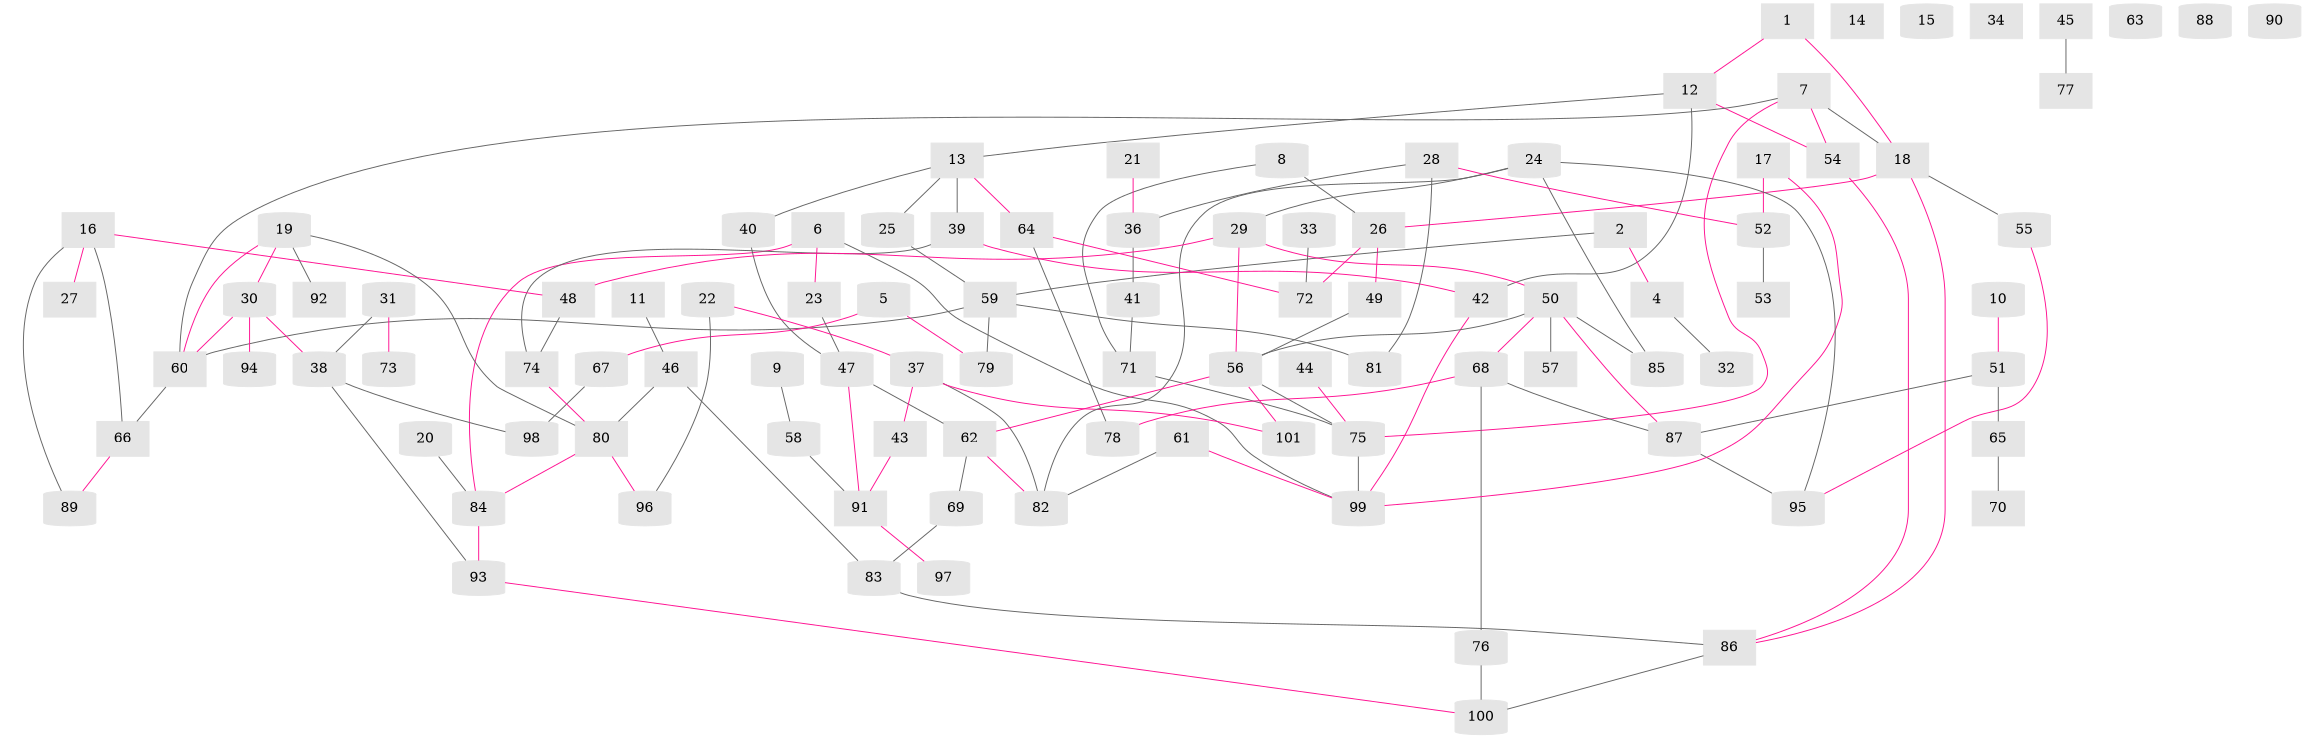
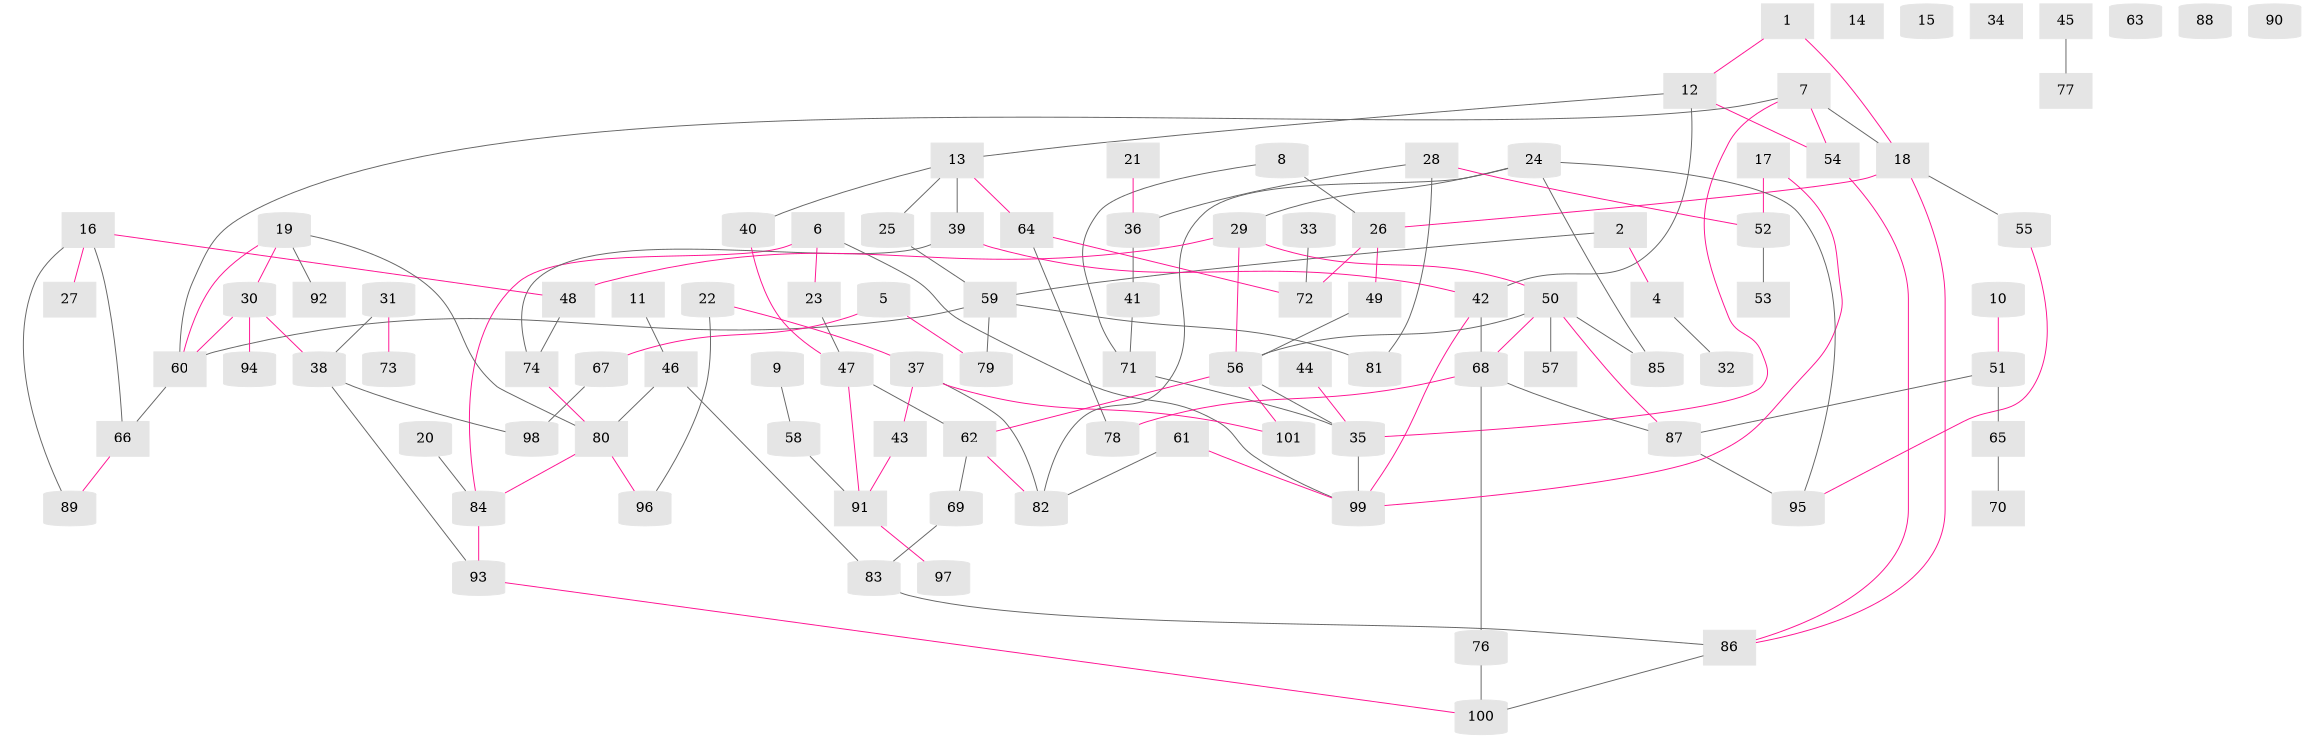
edge "40" -- "47": color gray40 -> deeppink
edge "42" -- "68": added
node "75": label "75" -> "35"
